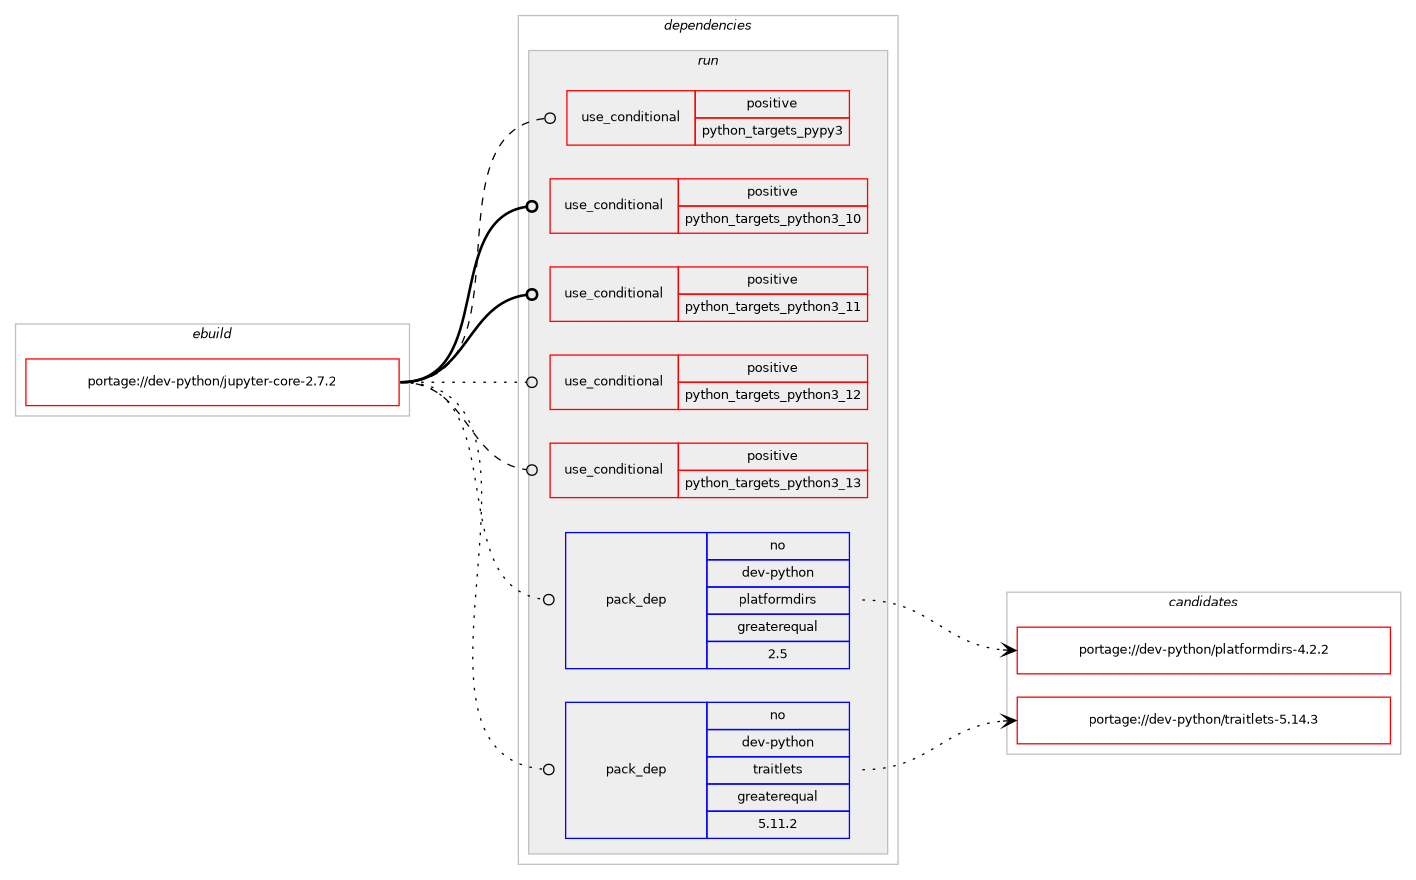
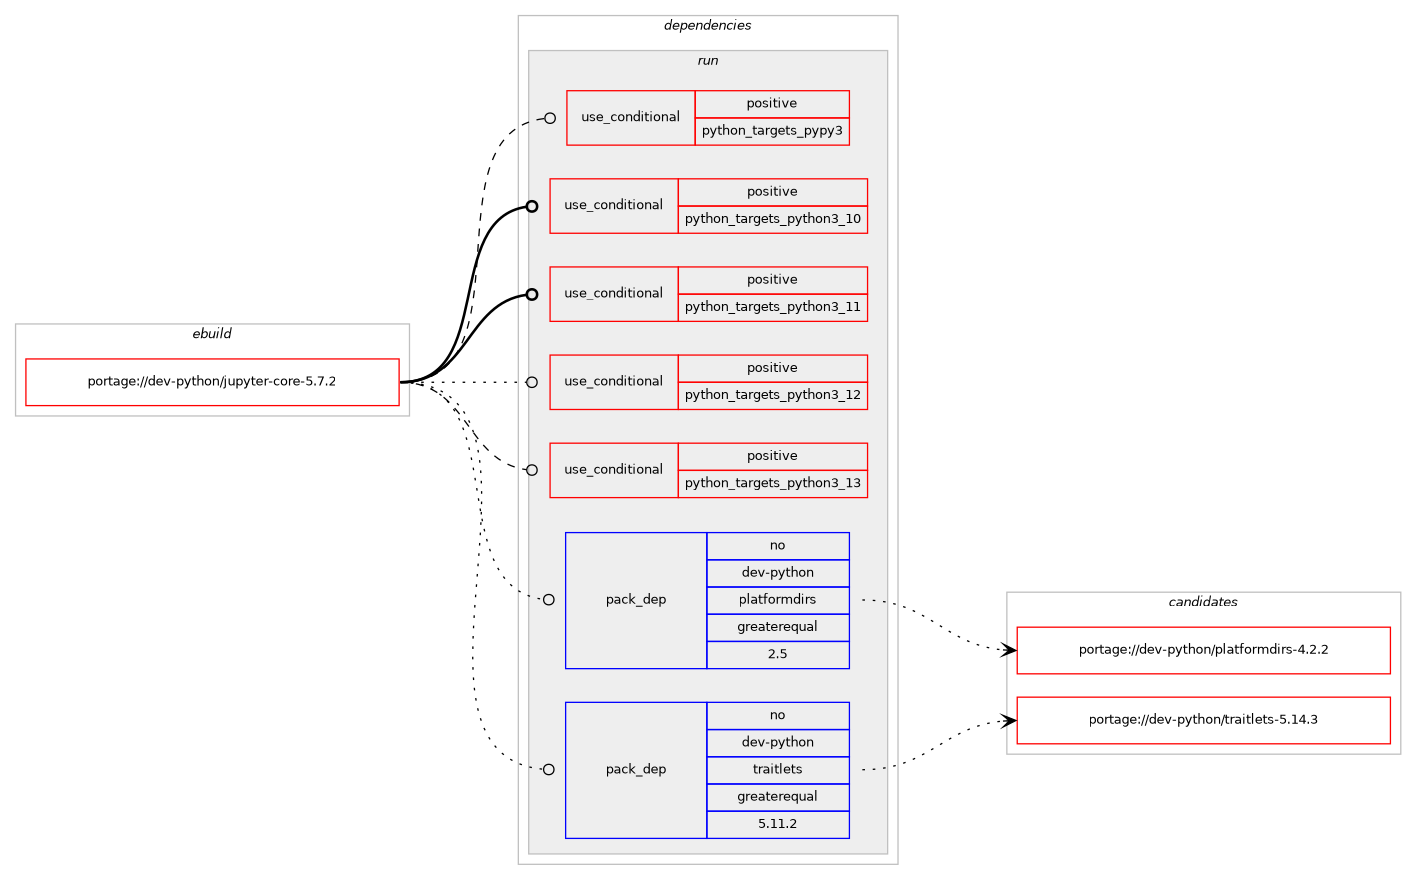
node "portage://dev-python/jupyter-core-2.7.2": label "portage://dev-python/jupyter-core-2.7.2" -> "portage://dev-python/jupyter-core-5.7.2"
